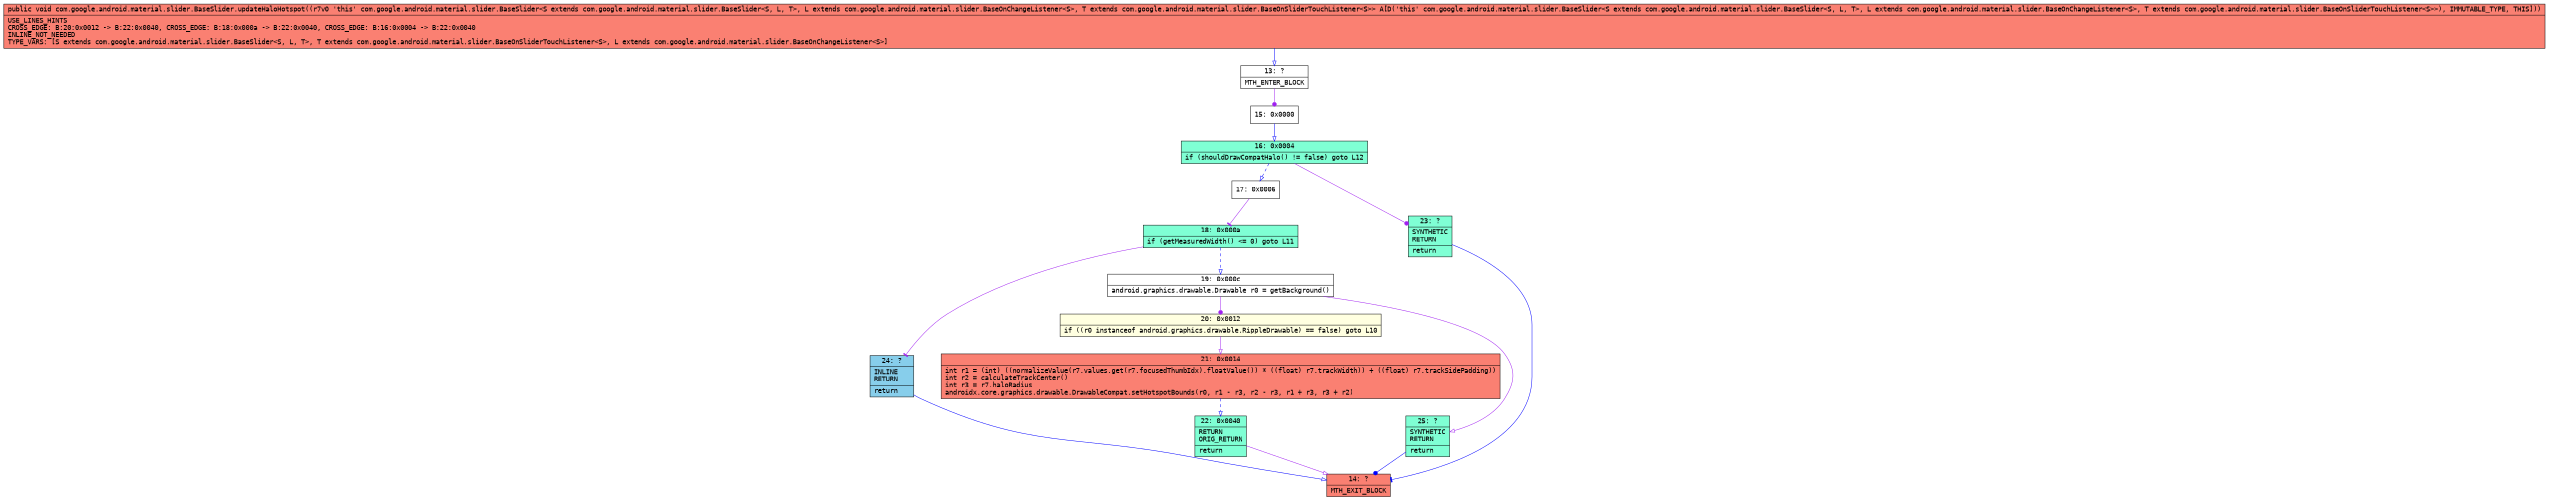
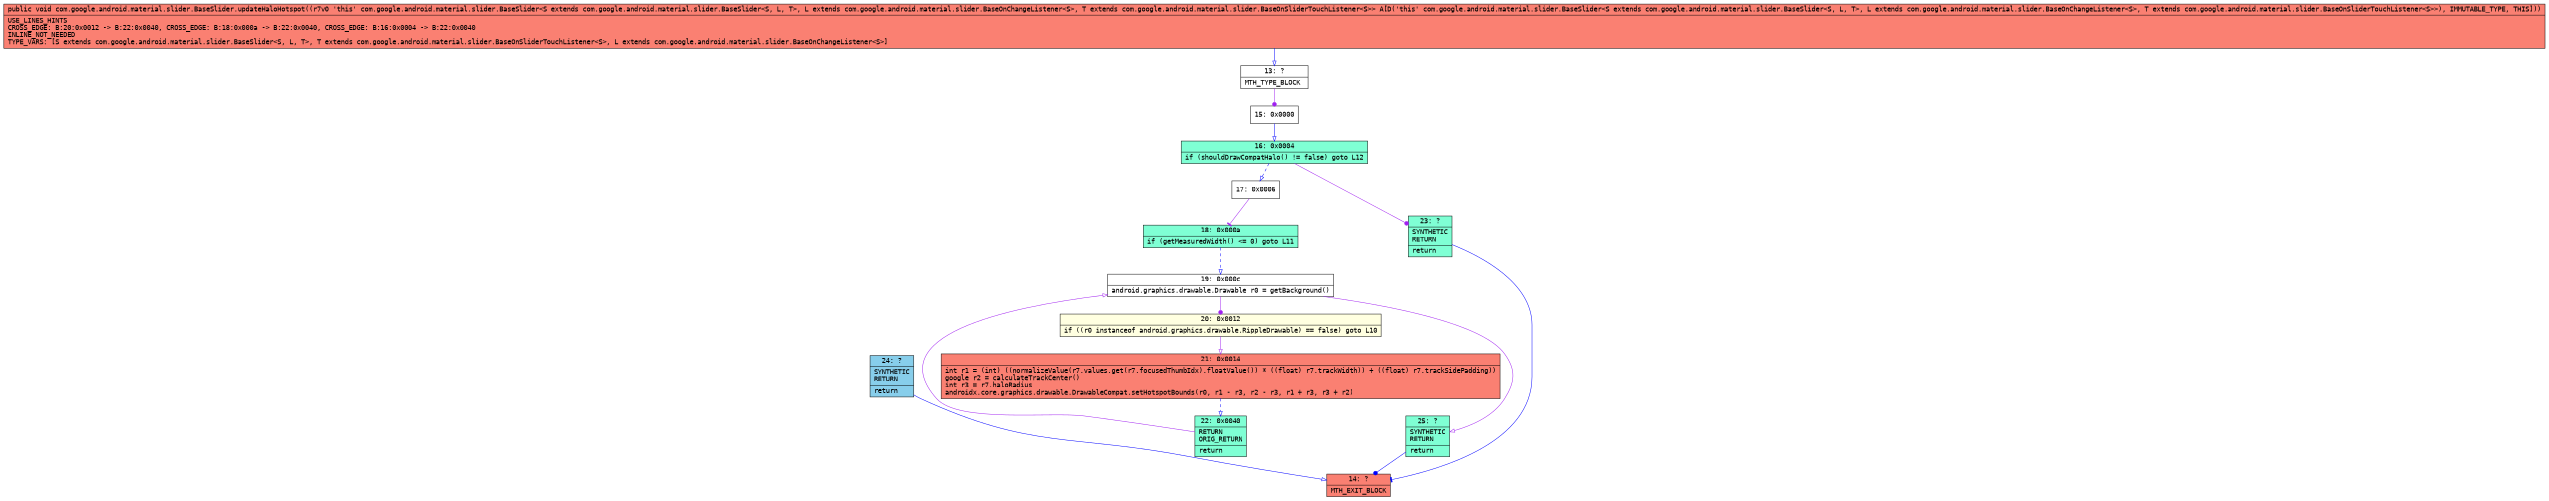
node "13: ?": text "MTH_ENTER_BLOCK" -> "MTH_TYPE_BLOCK"
edge "18: 0x000a" -> "24: ?": removed
node "24: ?": text "INLINE" -> "SYNTHETIC"
node "21: 0x0014": text "int r2 = calculateTrackCenter()" -> "google r2 = calculateTrackCenter()"
edge "22: 0x0040" -> "14: ?": now "22: 0x0040" -> "19: 0x000c"
